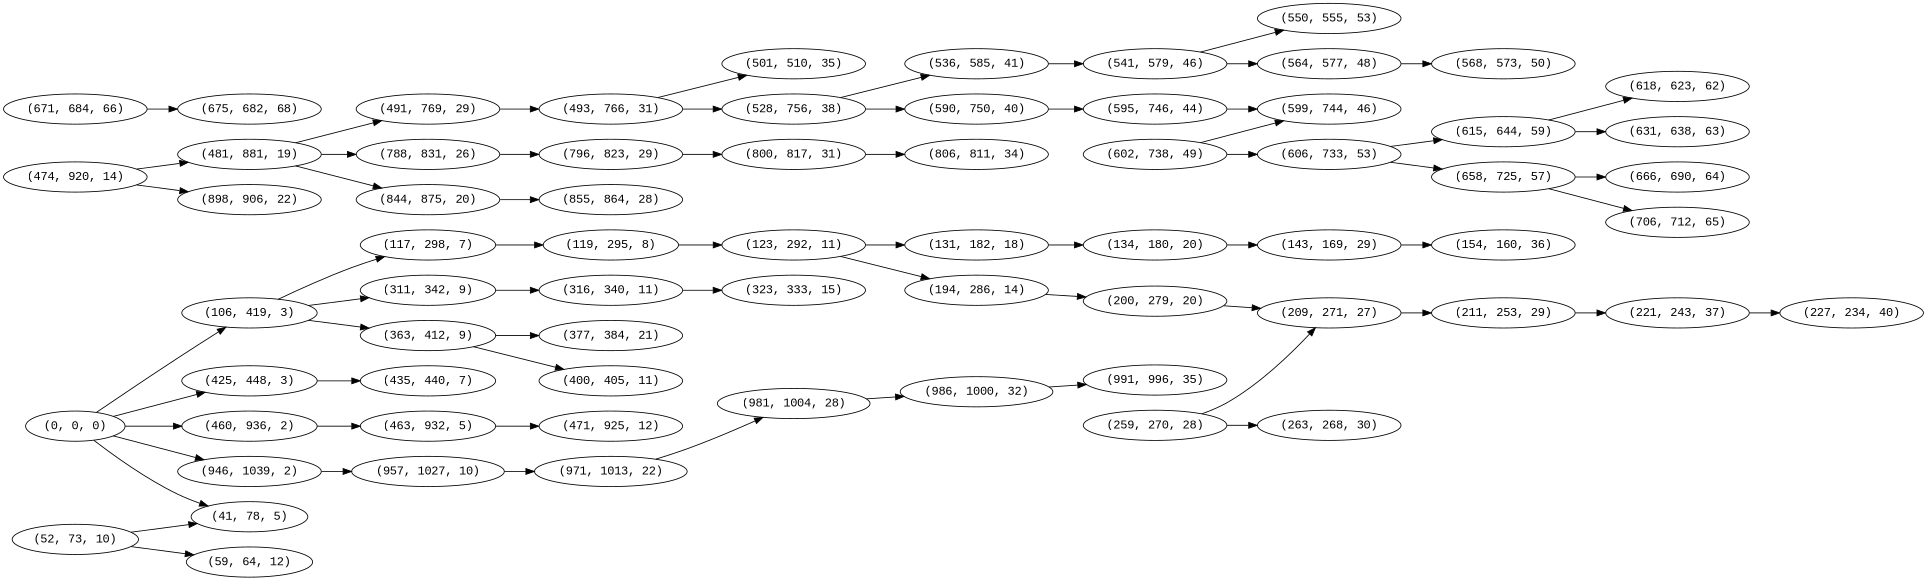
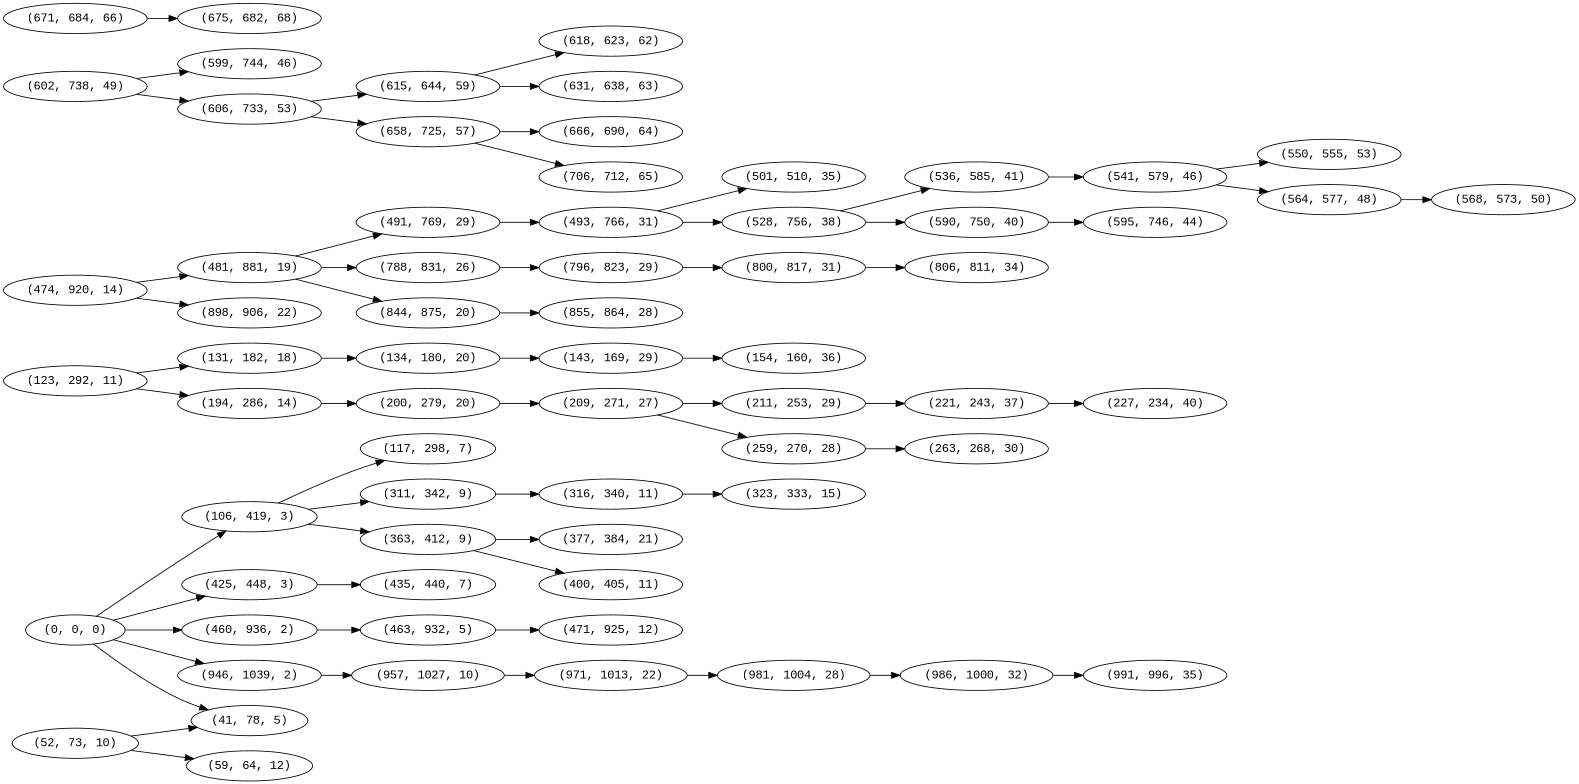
edge "(595, 746, 44)" -> "(599, 744, 46)": removed
node "(119, 295, 8)": removed
edge "(259, 270, 28)" -> "(209, 271, 27)": reversed
